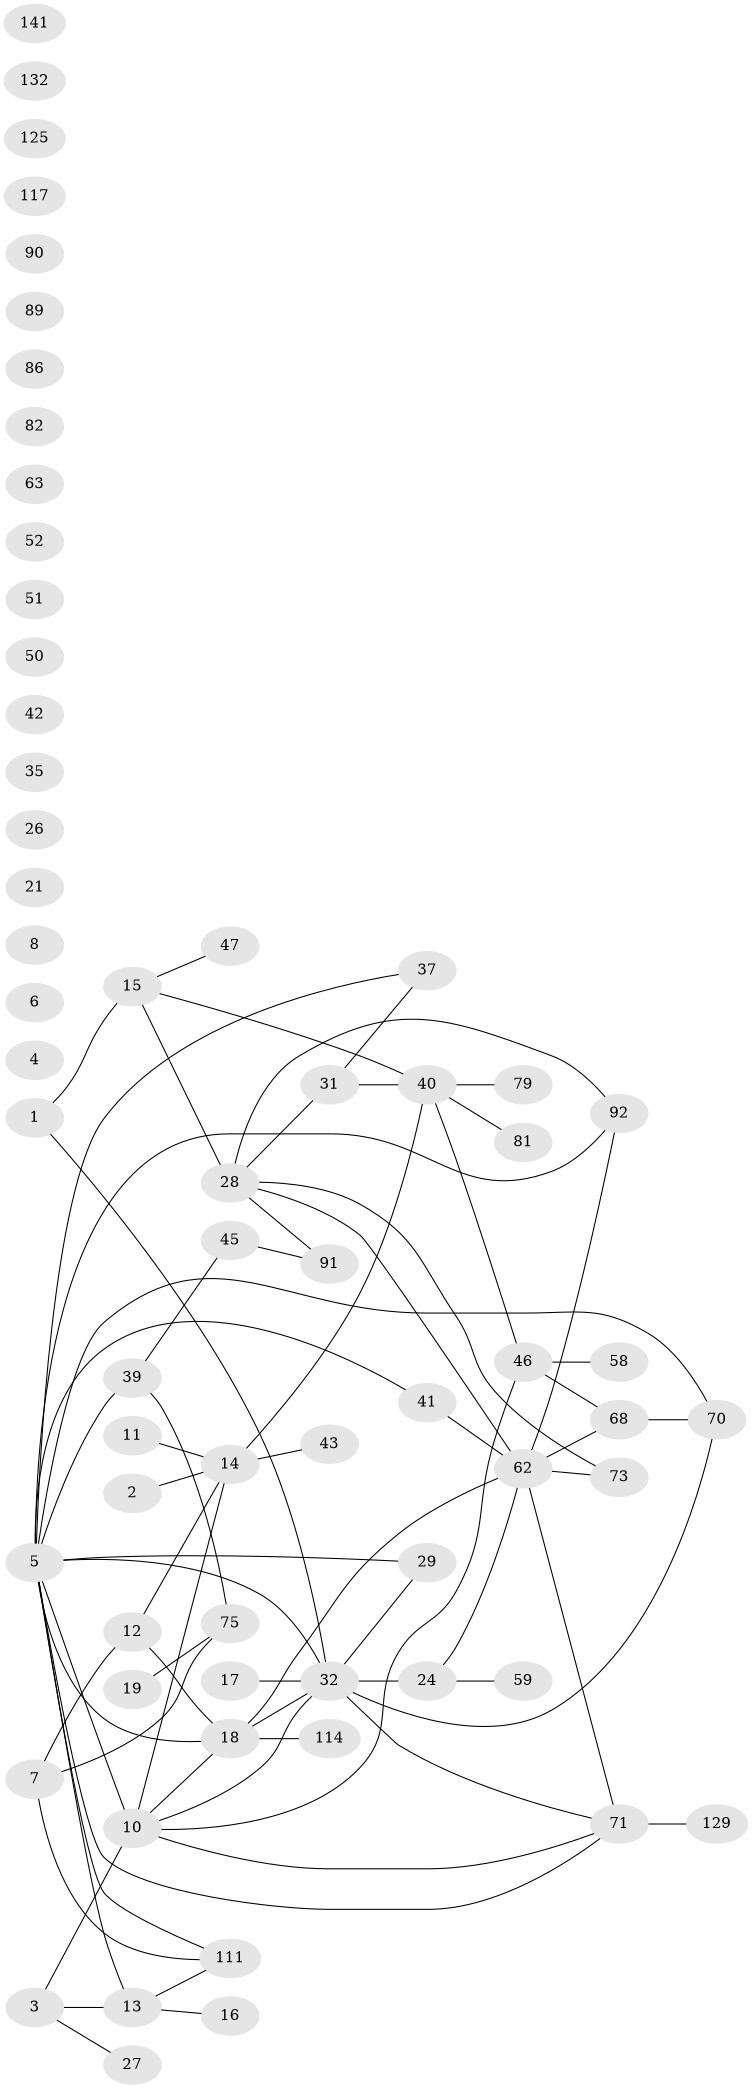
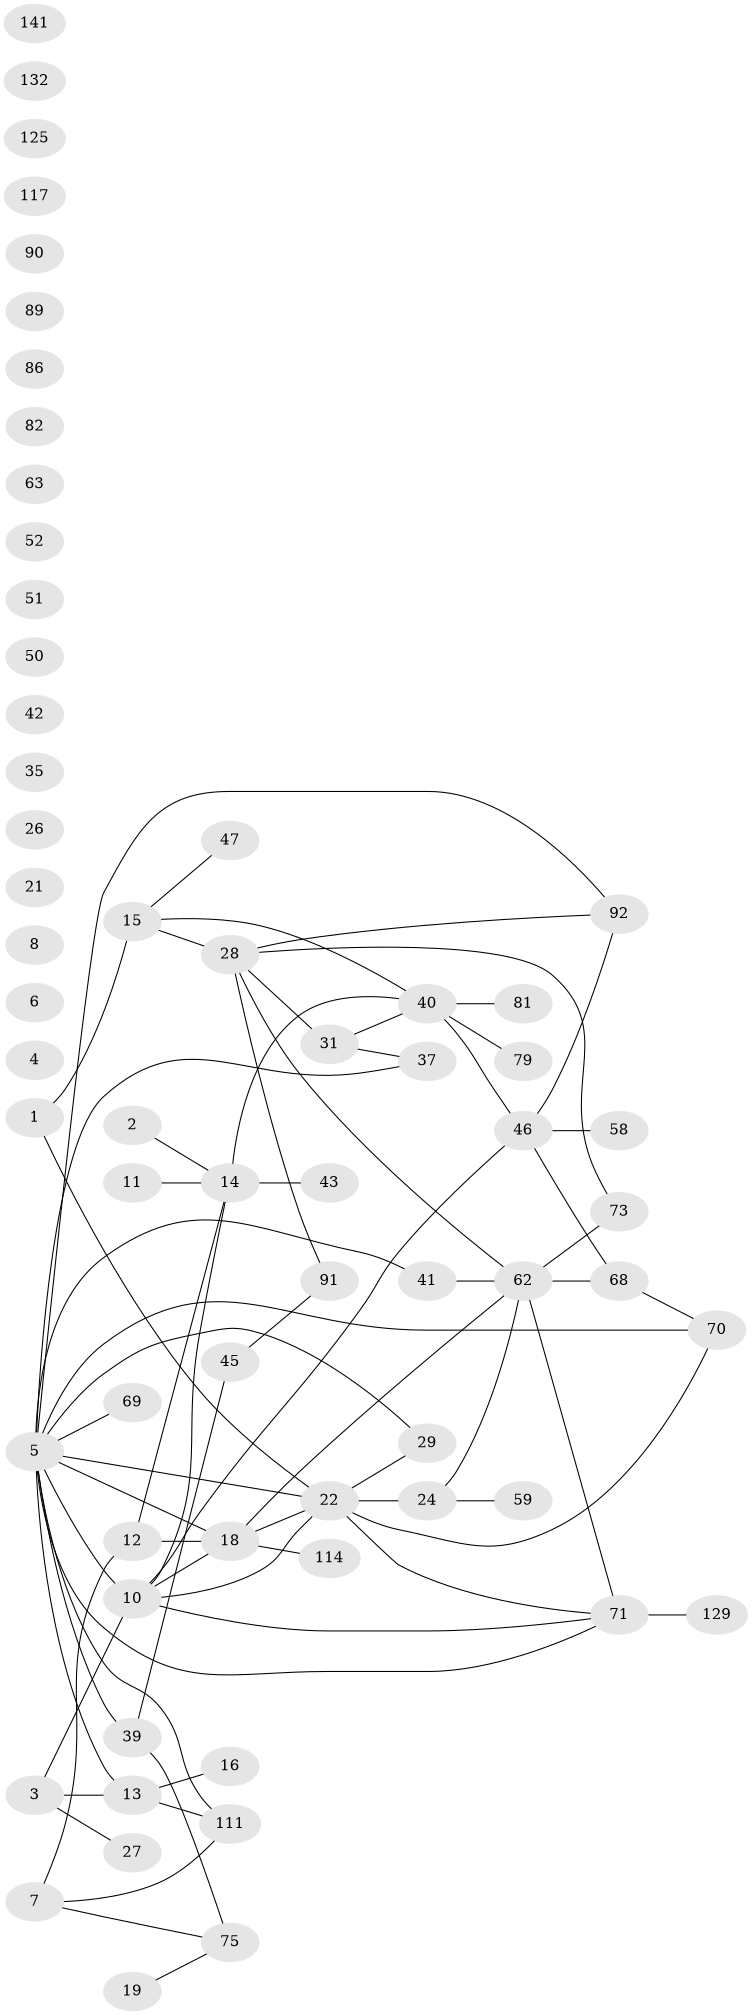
edge "92" -- "62": now "92" -- "46"
node "69": added
node "17": removed
node "32": label "32" -> "22"
